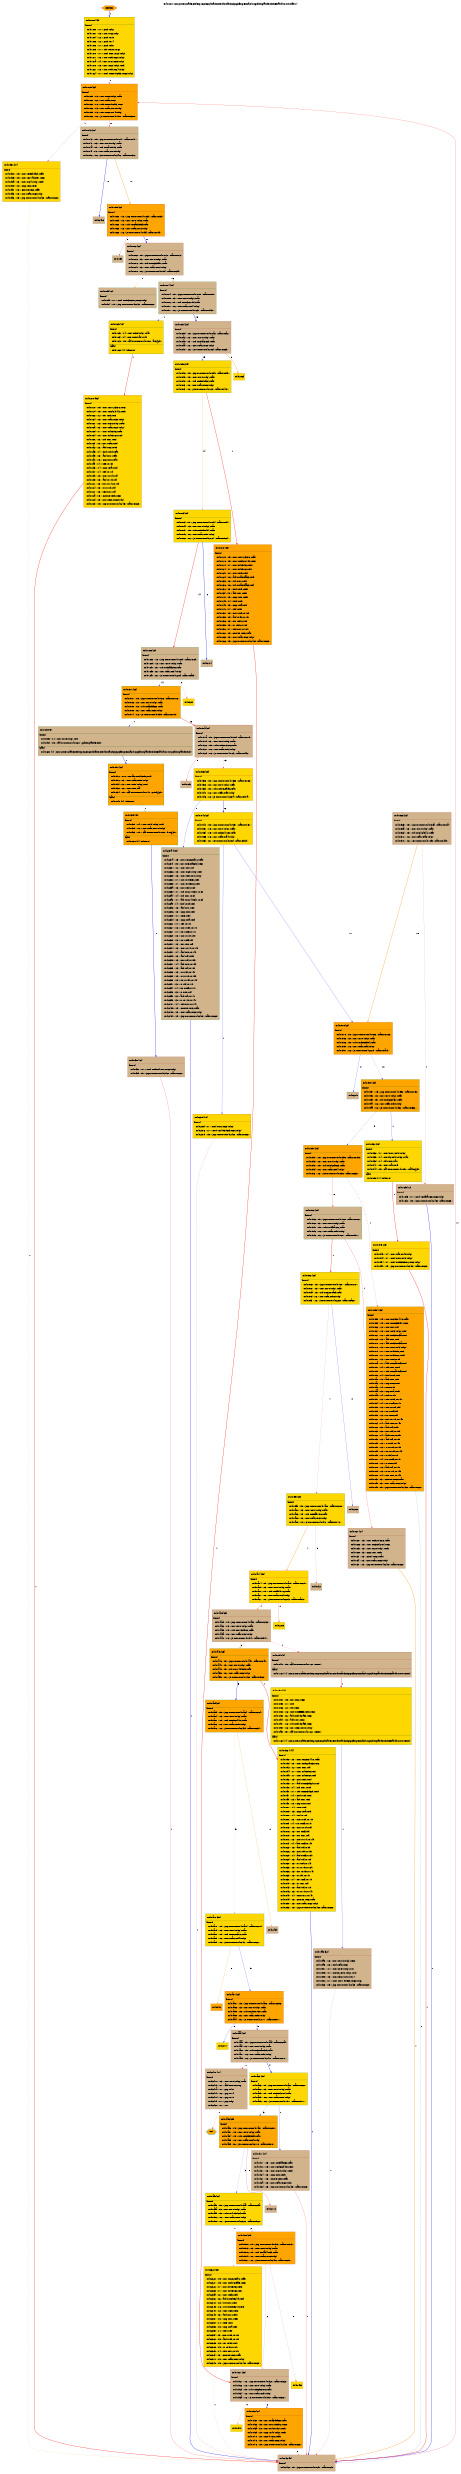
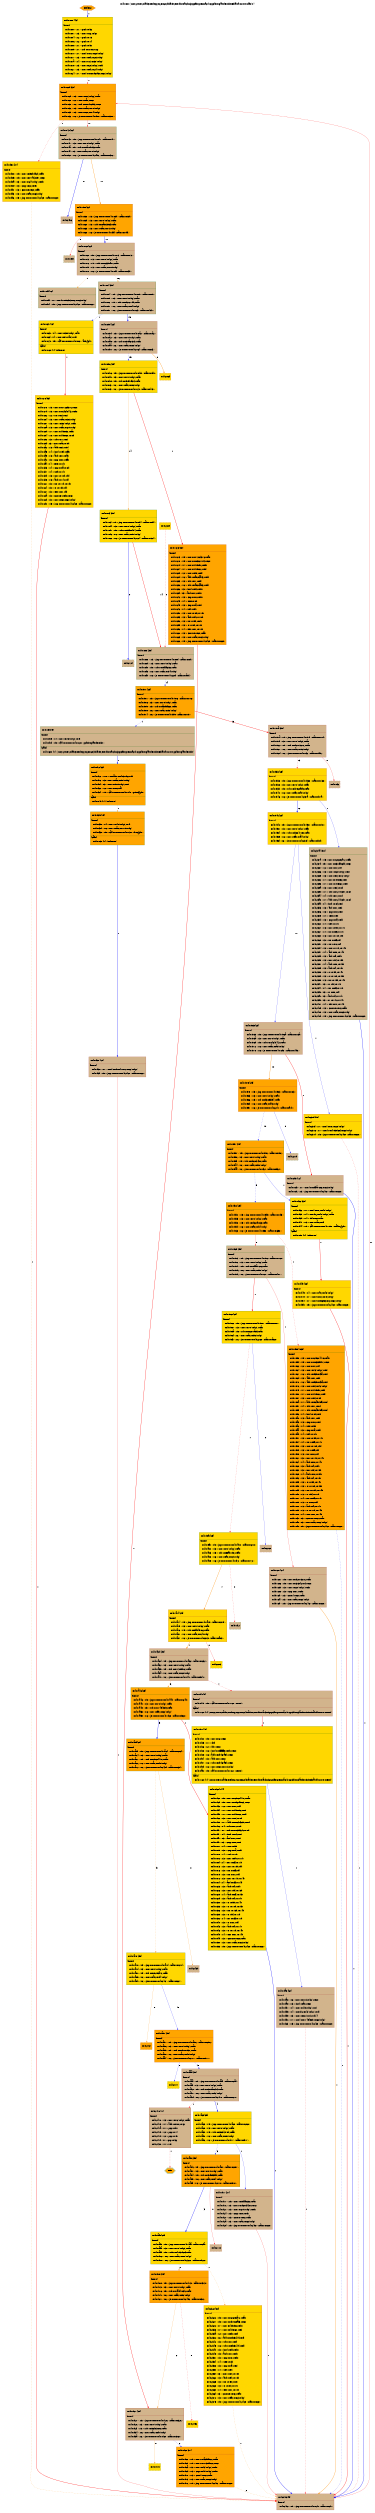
edge "0x4018e8 [25]" -> "0x40220f": reversed
edge "0x40194c [25]" -> "0x40197e [25]": now "0x40194c [25]" -> "0x401965 [25]"
edge "0x401965 [25]" -> "0x401cd5 [12]": style dashed -> bold
edge "0x401adc [25]" -> "0x401af5 [25]": style dashed -> bold
